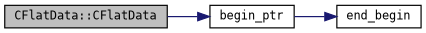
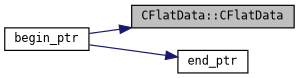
edge "CFlatData::CFlatData" -> "begin_ptr": reversed
node "end_begin": label "end_begin" -> "end_ptr"
